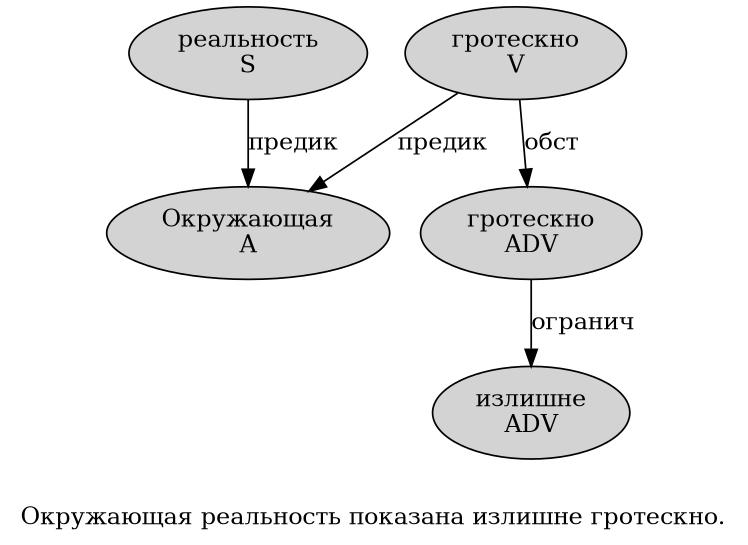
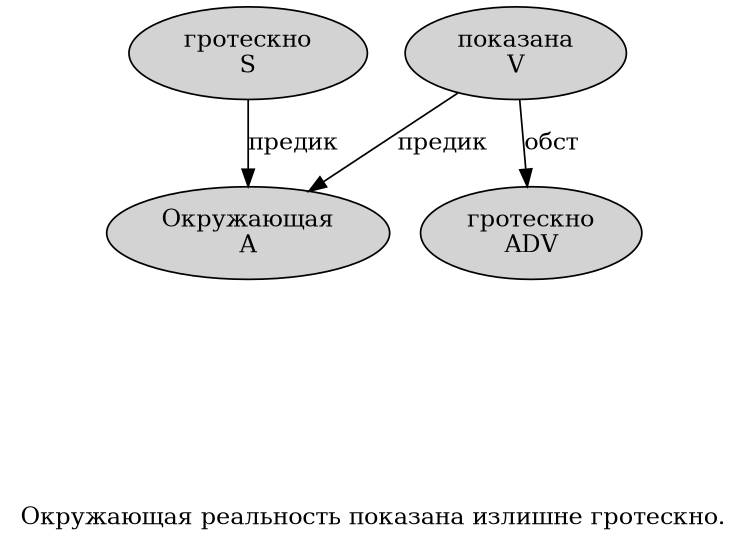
node "реальность S": label "реальность S" -> "гротескно S"
node "гротескно V": label "гротескно V" -> "показана V"
node "излишне ADV": removed
